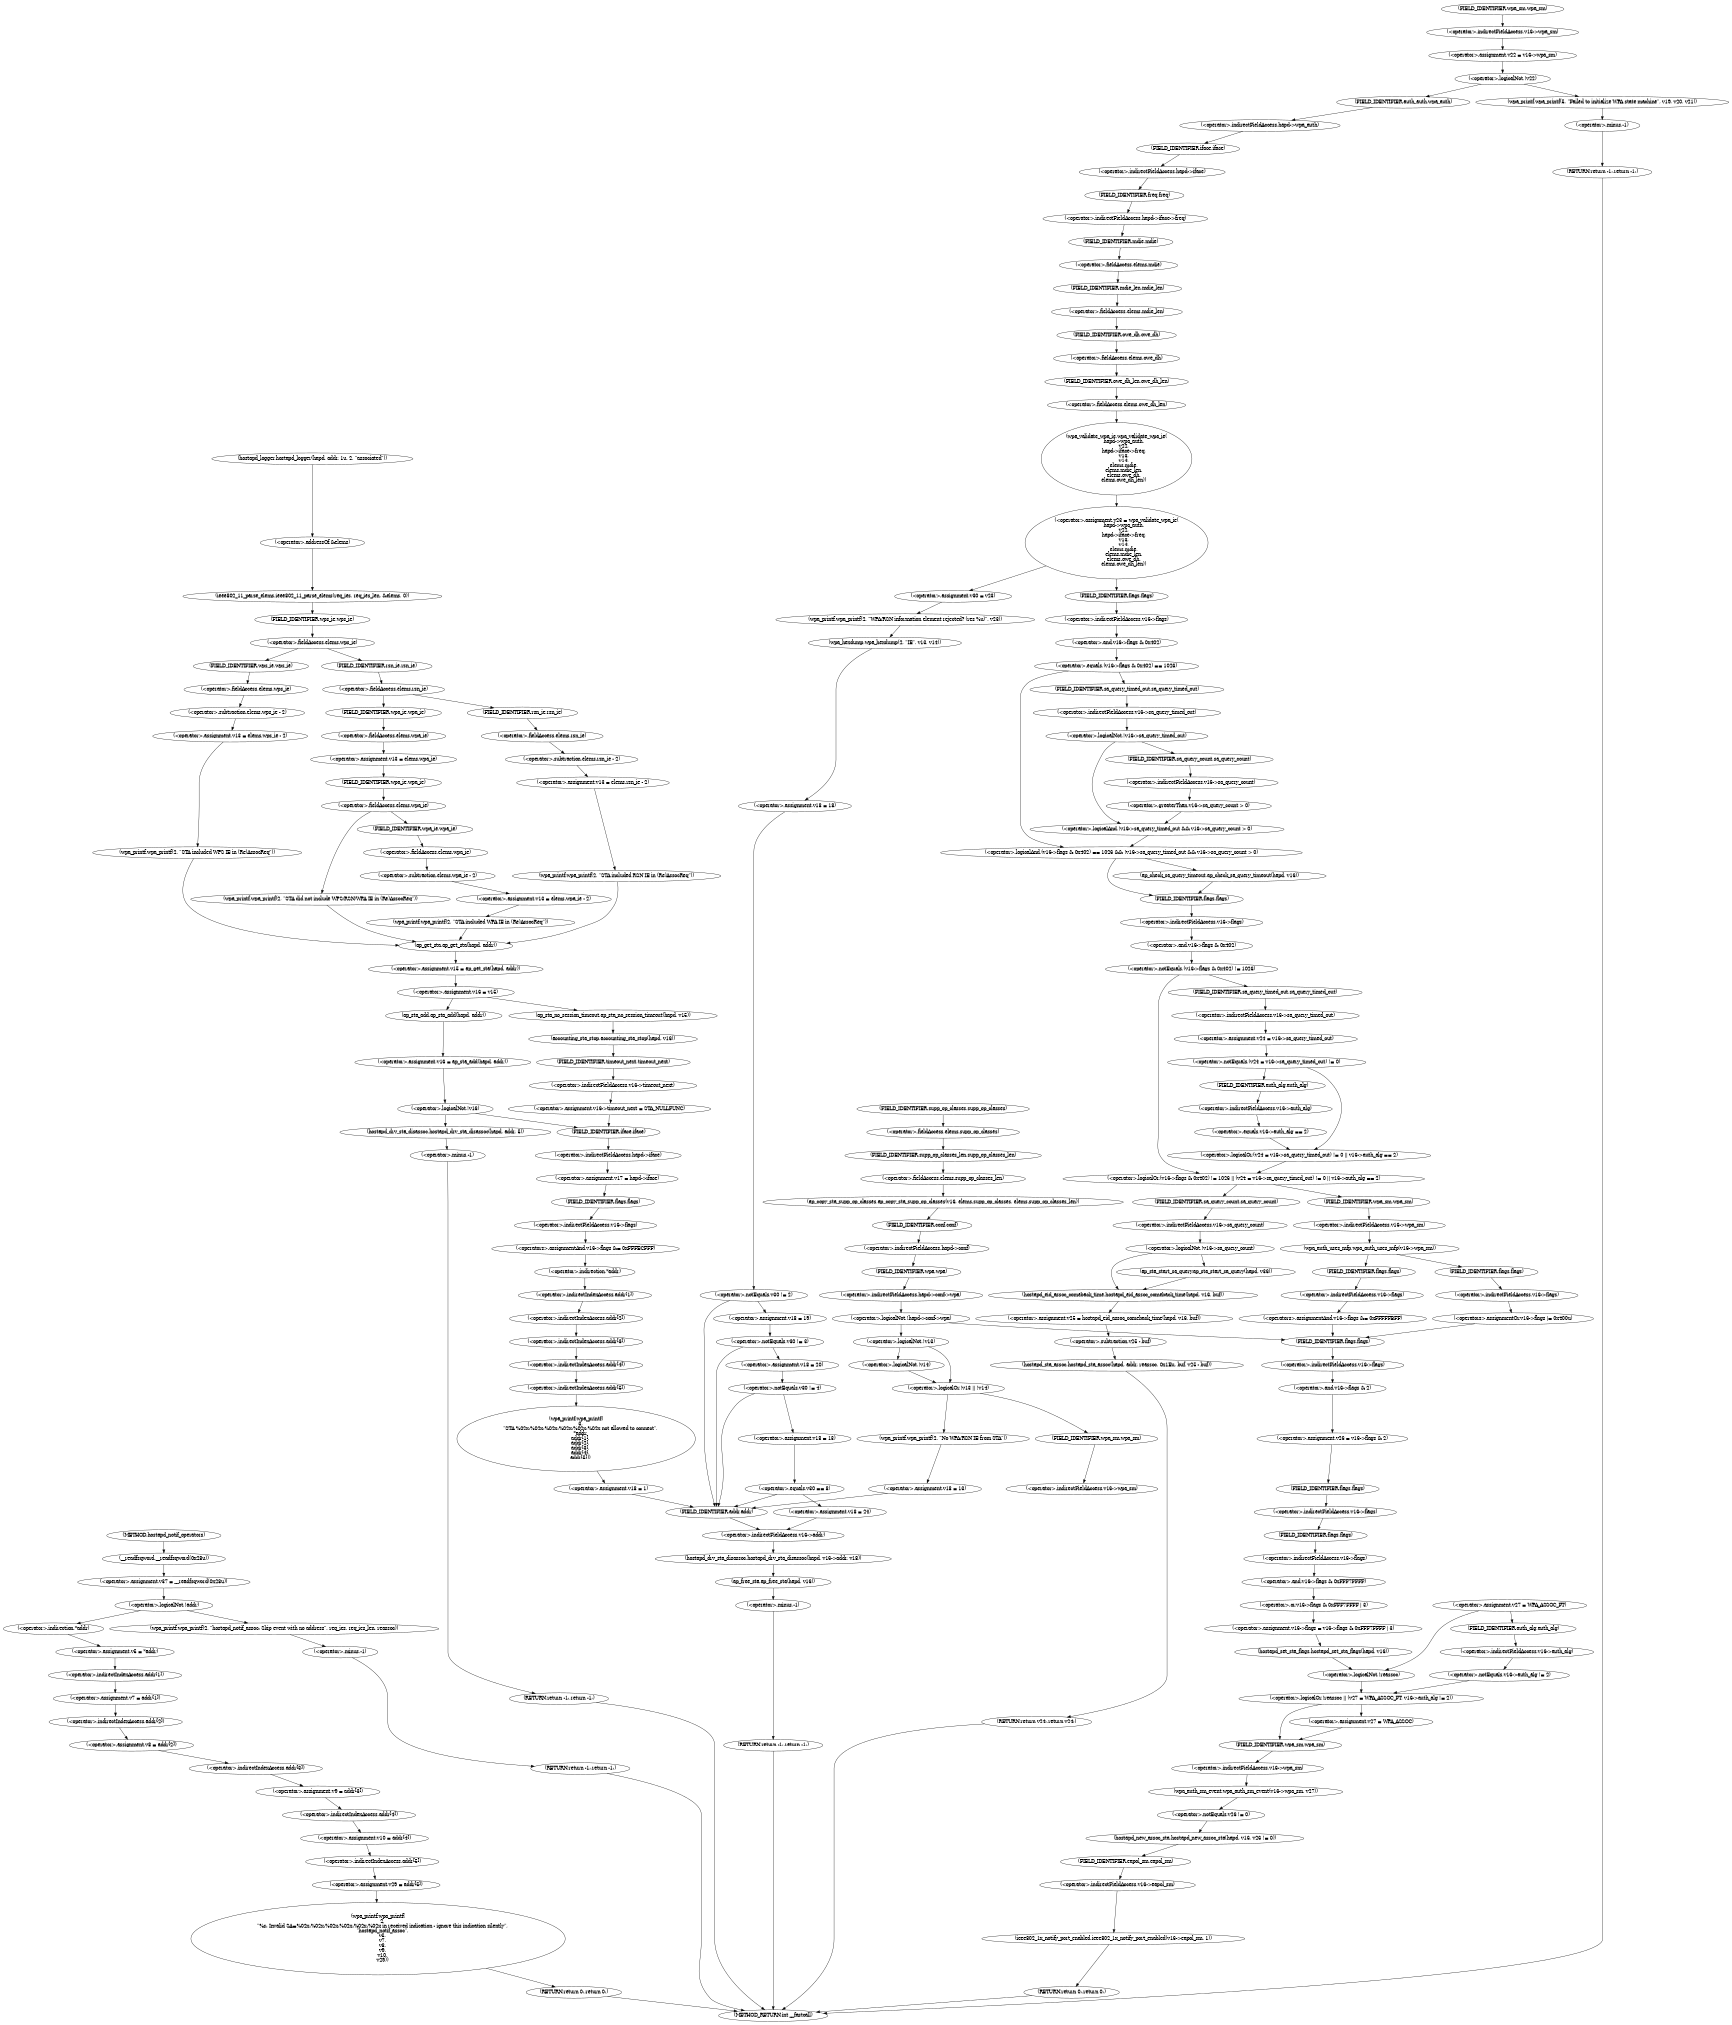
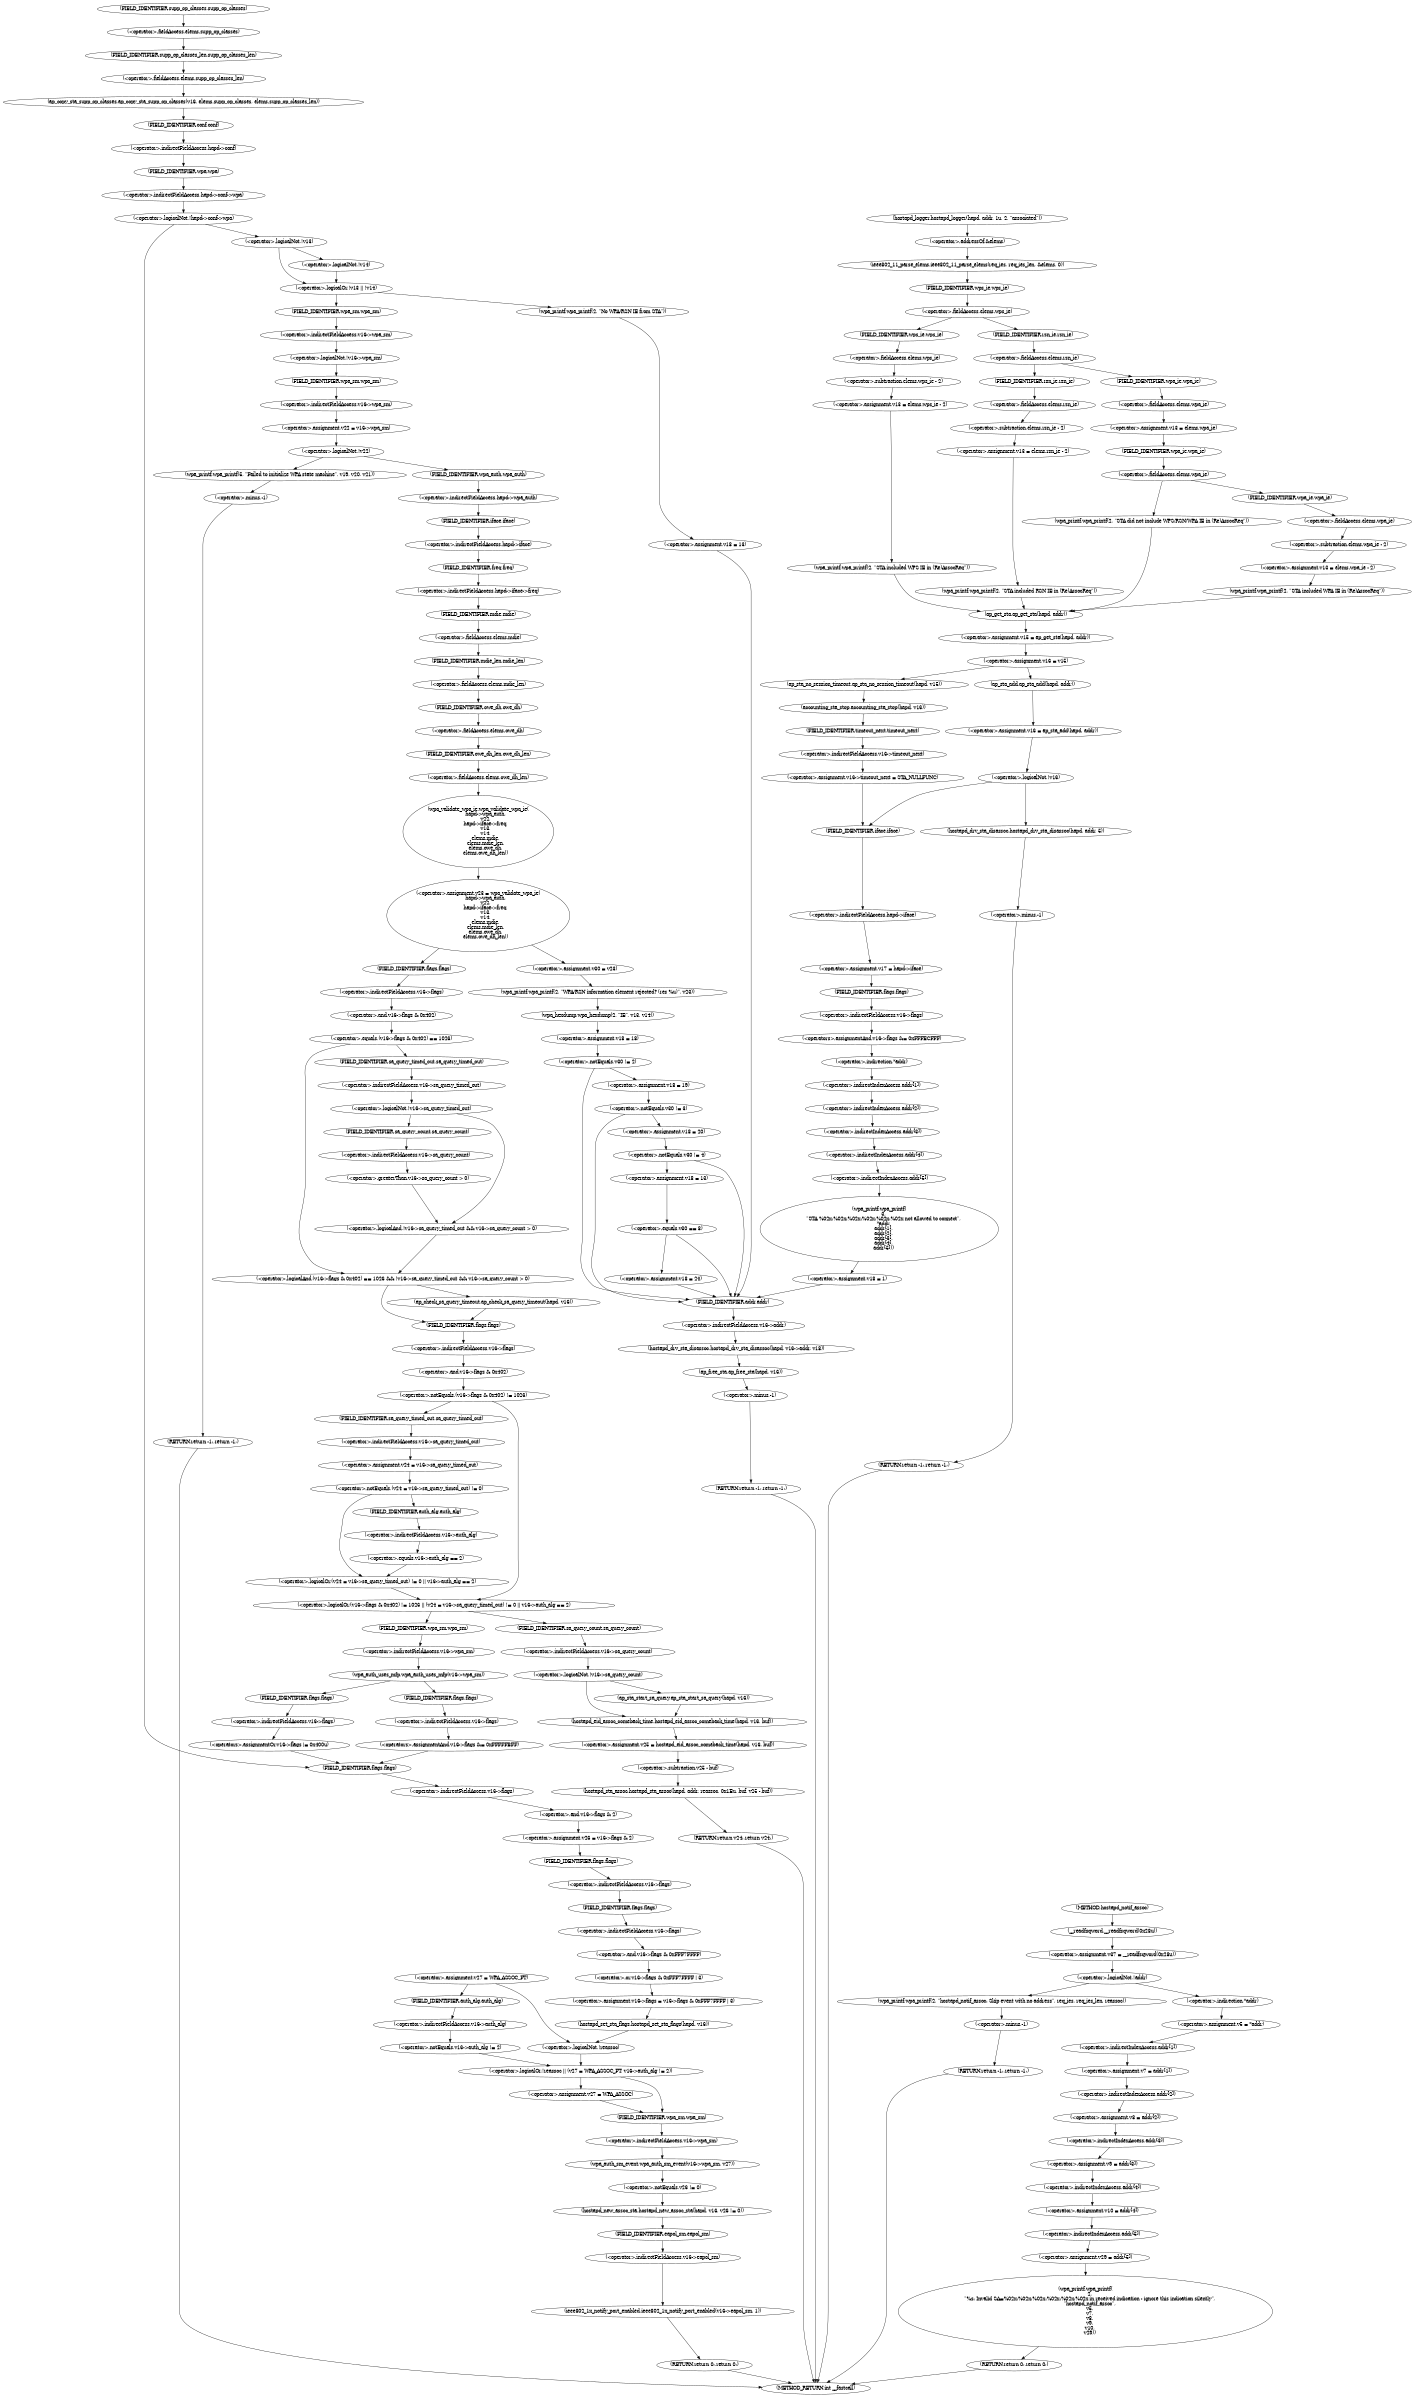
node "(FIELD_IDENTIFIER,auth_auth,wpa_auth)": label "(FIELD_IDENTIFIER,auth_auth,wpa_auth)" -> "(FIELD_IDENTIFIER,wpa_auth,wpa_auth)"
node "(<operator>.logicalNot,!v16->wpa_sm)": added
node "(ap_sta_start_sa_query,ap_sta_start_sa_query(hapd, v36))": label "(ap_sta_start_sa_query,ap_sta_start_sa_query(hapd, v36))" -> "(ap_sta_start_sa_query,ap_sta_start_sa_query(hapd, v16))"
edge "(<operator>.assignment,v18 = 24)" -> "(<operator>.indirectFieldAccess,v16->addr)": now "(<operator>.assignment,v18 = 24)" -> "(FIELD_IDENTIFIER,addr,addr)"
node "(METHOD,hostapd_notif_operators)": label "(METHOD,hostapd_notif_operators)" -> "(METHOD,hostapd_notif_assoc)"
